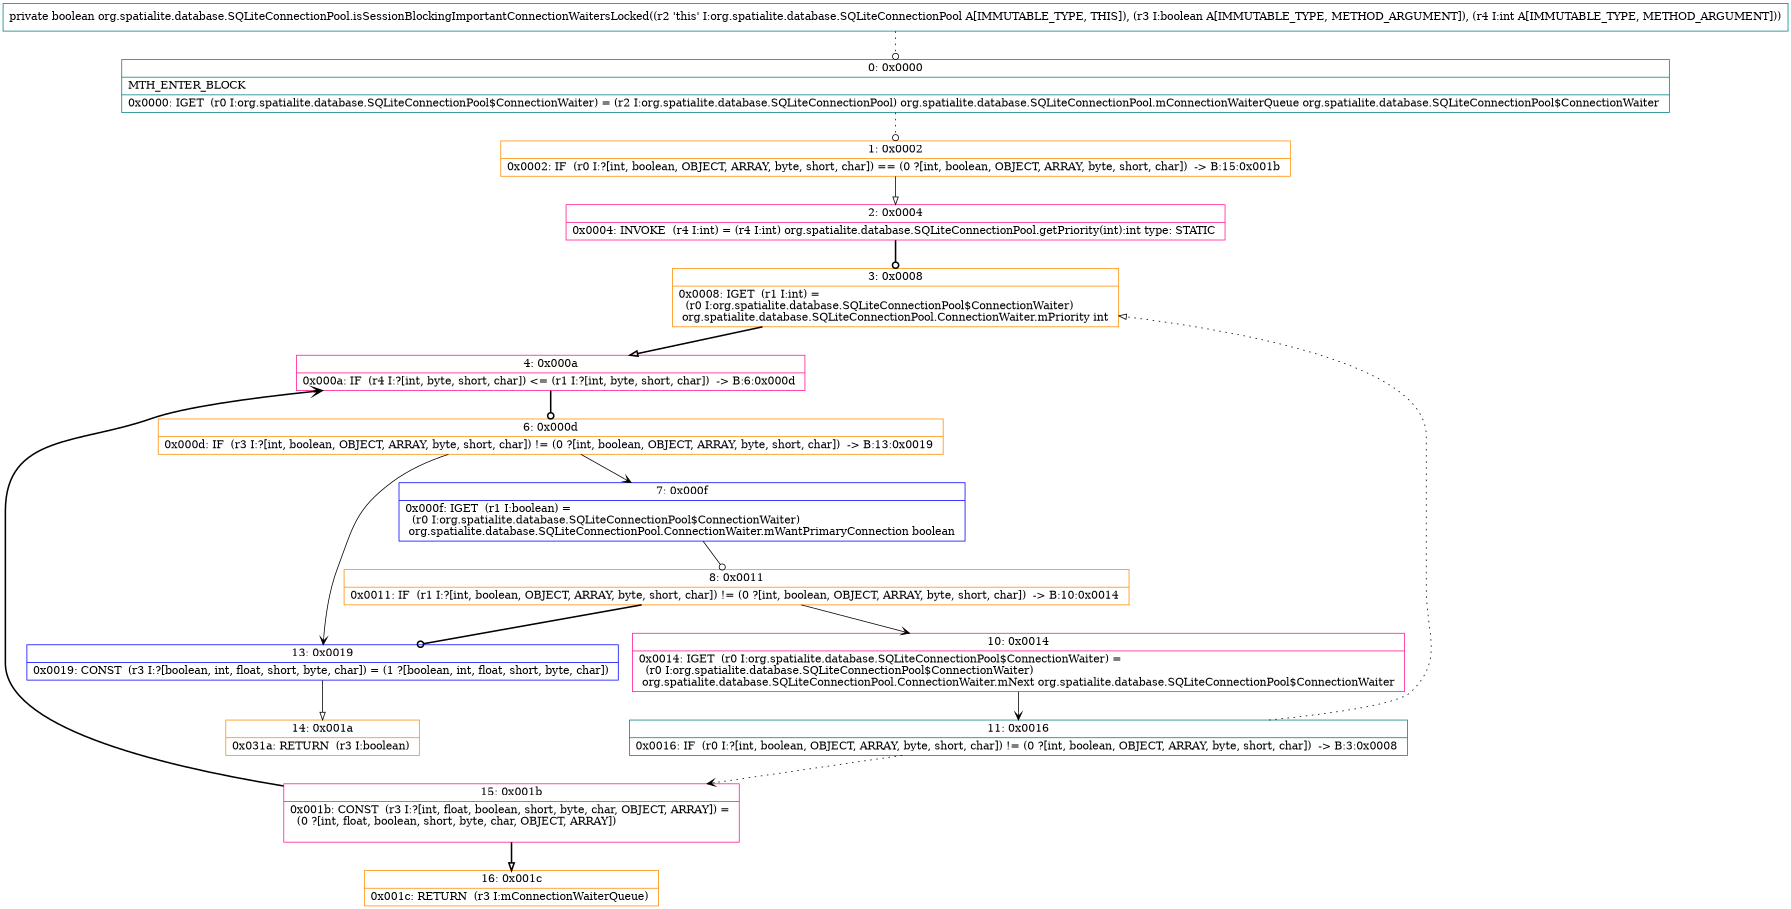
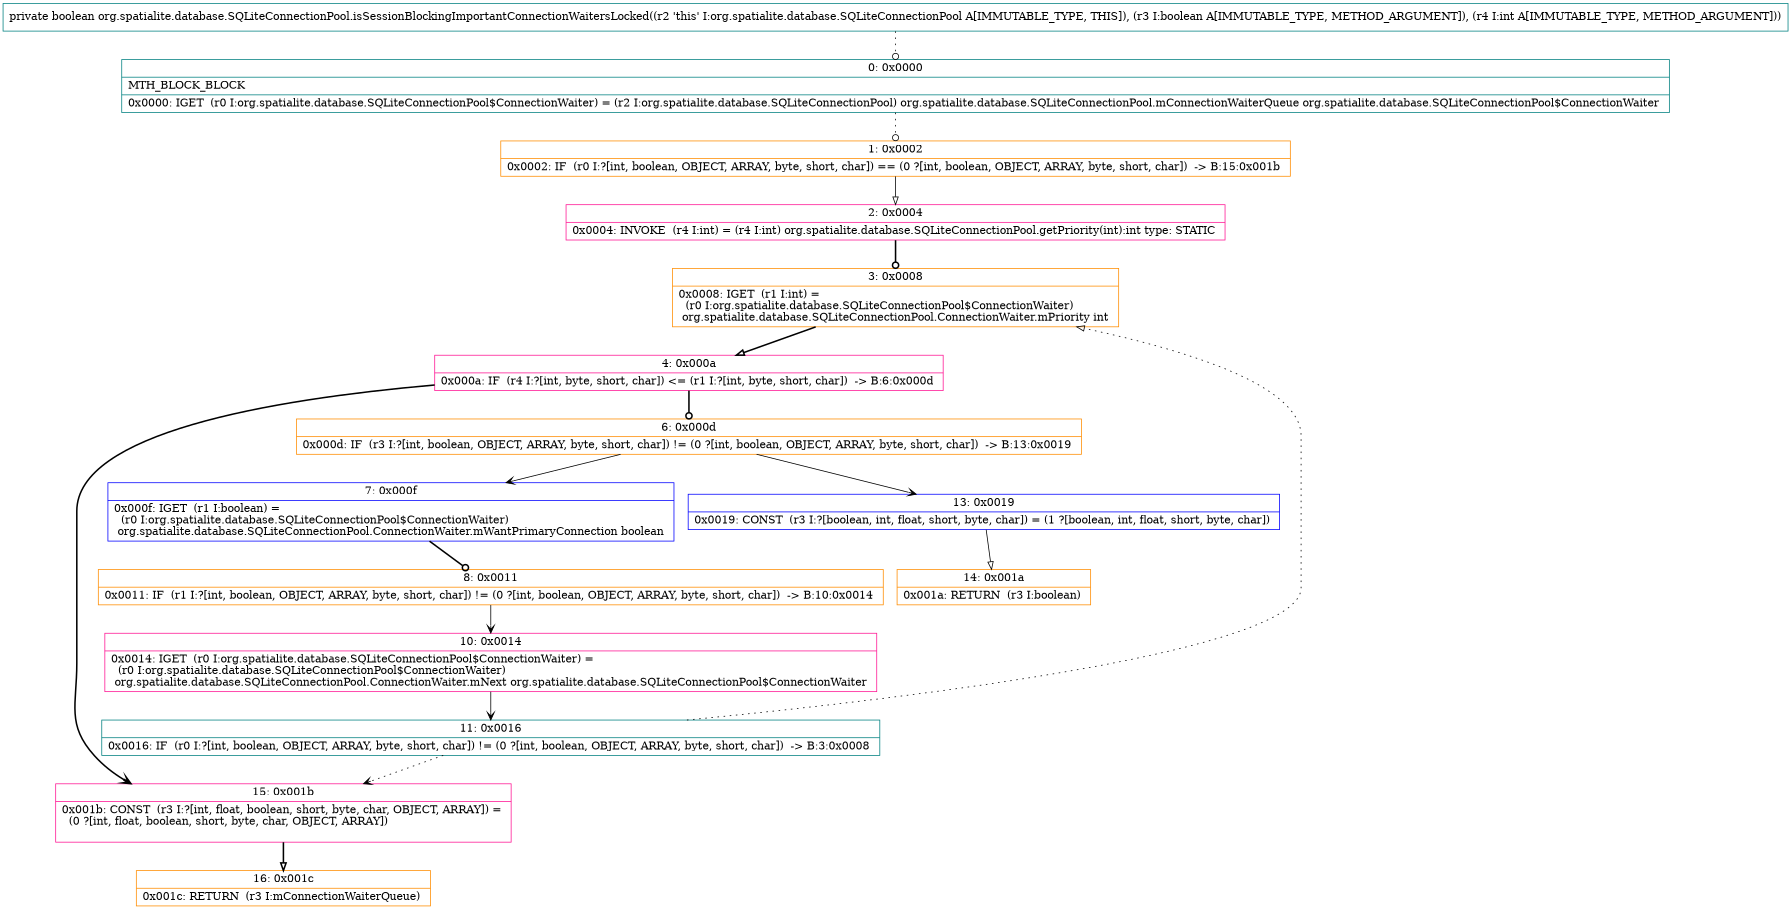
node "0: 0x0000": text "MTH_ENTER_BLOCK" -> "MTH_BLOCK_BLOCK"
edge "7: 0x000f" -> "8: 0x0011": style solid -> bold
edge "15: 0x001b" -> "4: 0x000a": reversed
edge "8: 0x0011" -> "13: 0x0019": removed
node "14: 0x001a": text "0x031a: RETURN  (r3 I:boolean)" -> "0x001a: RETURN  (r3 I:boolean)"
